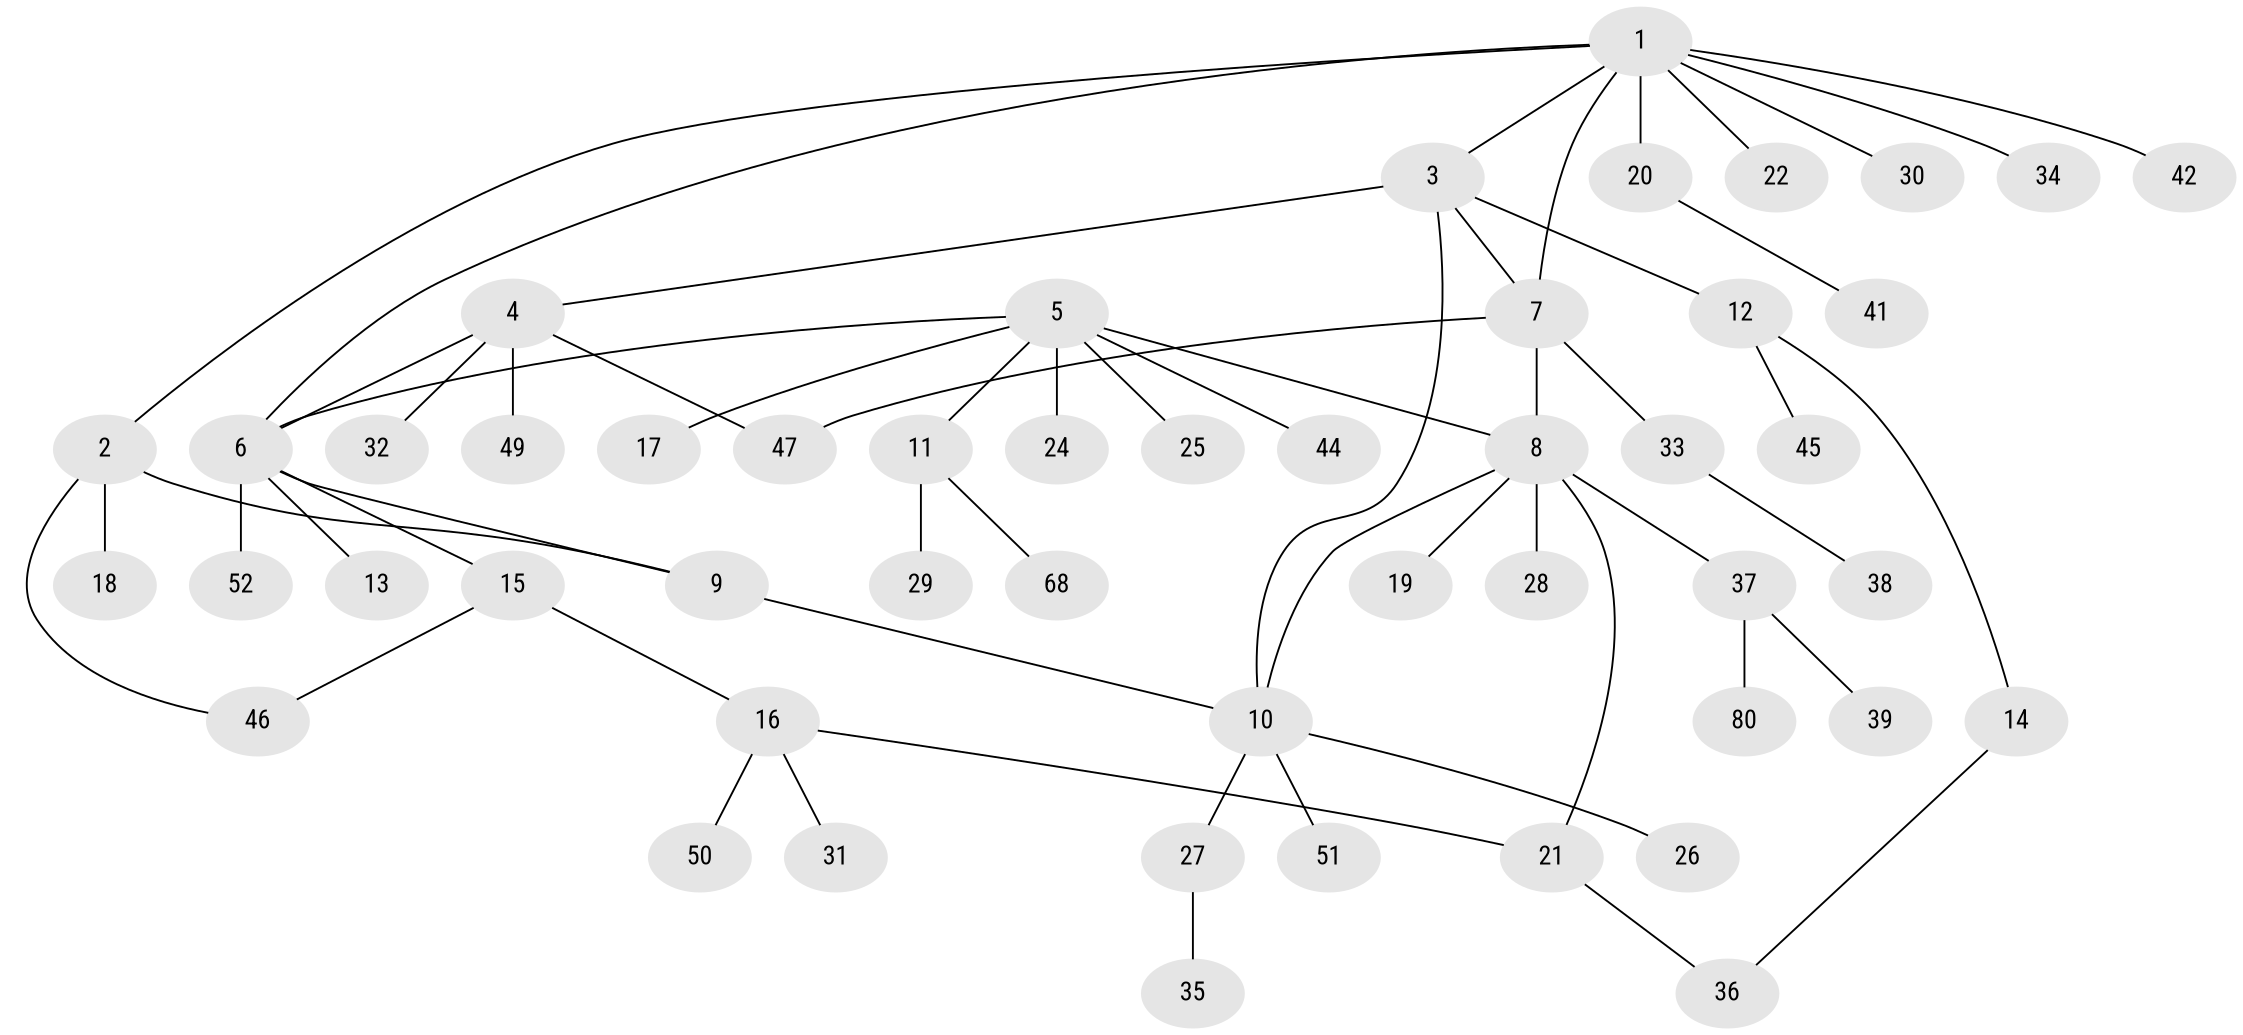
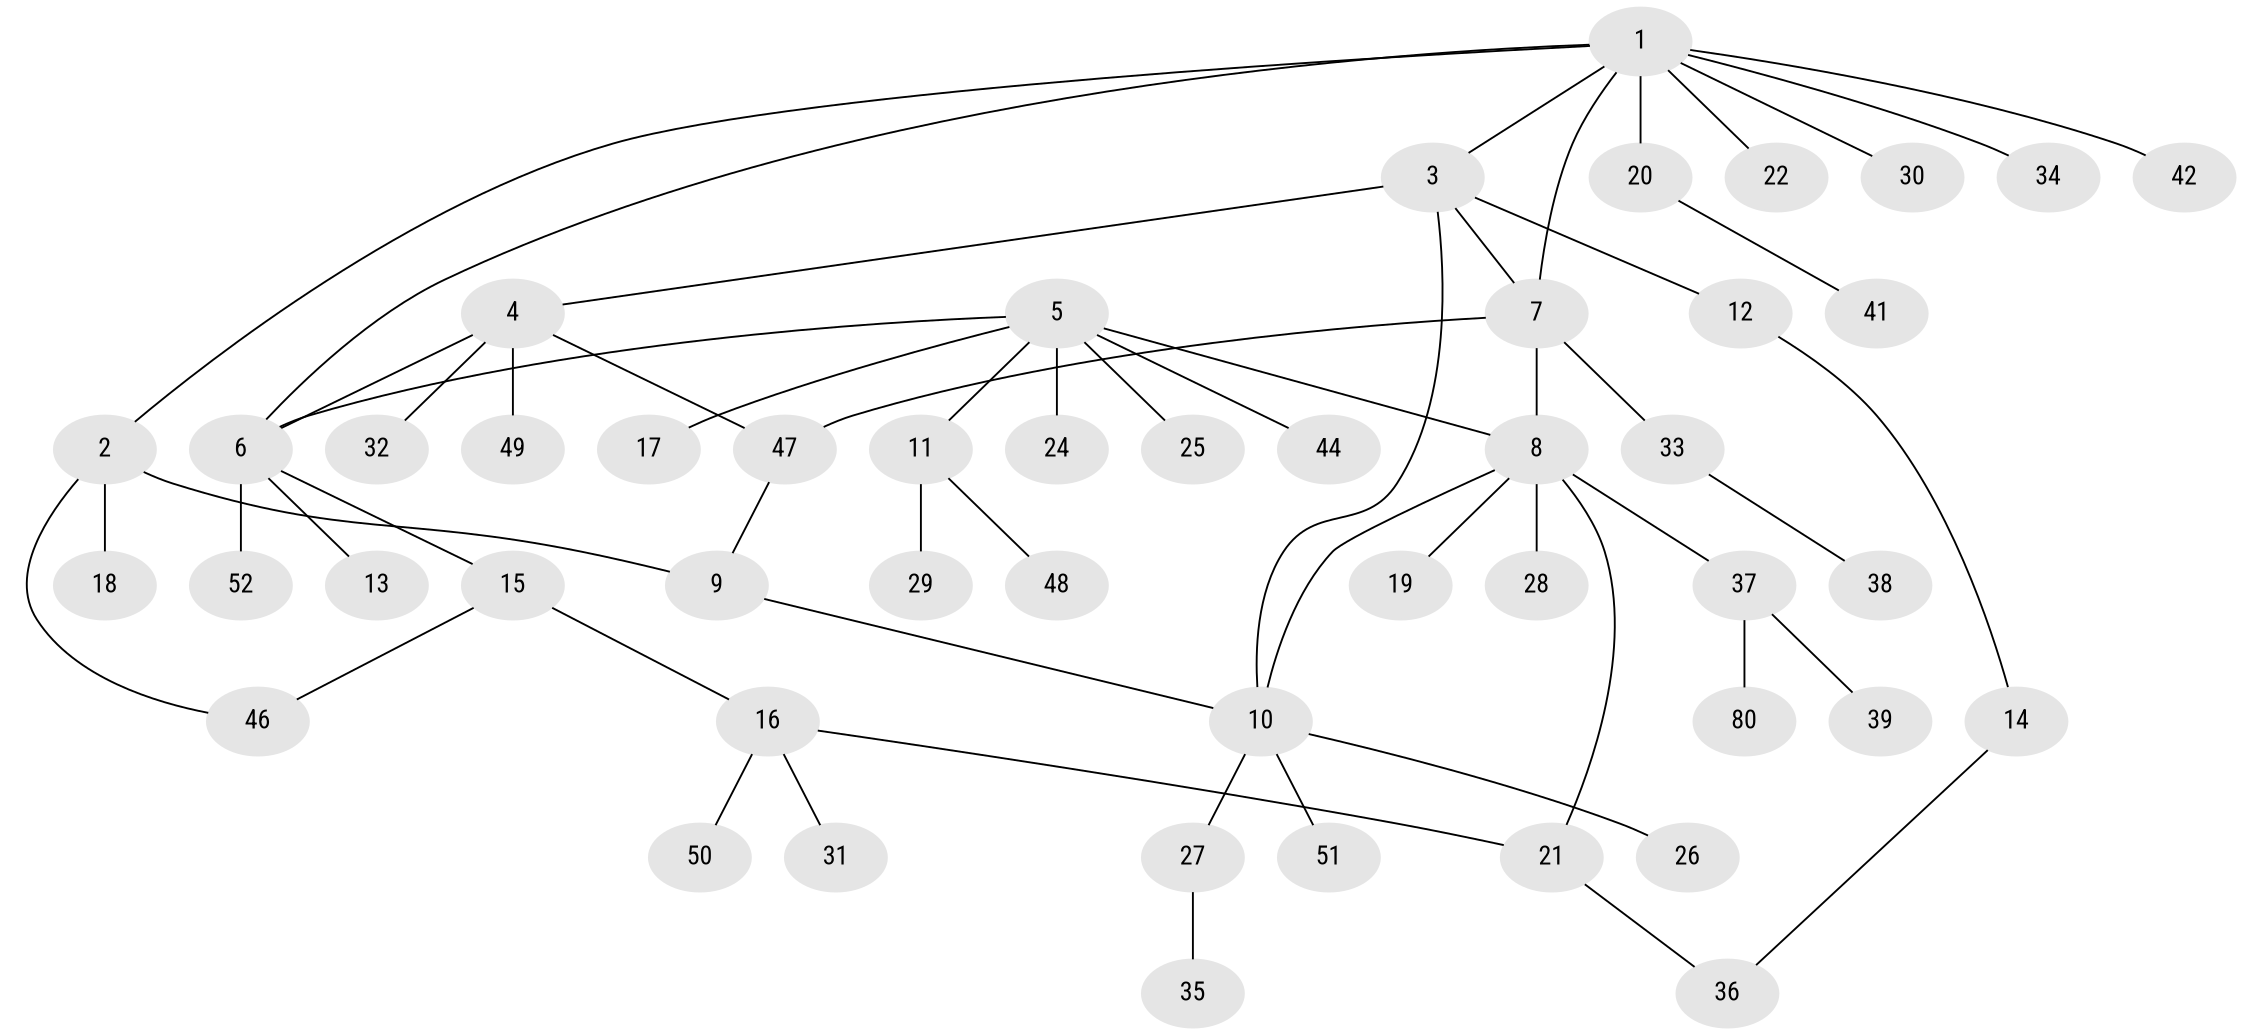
node "45": removed
edge "6" -- "9": now "47" -- "9"
node "68": label "68" -> "48"
